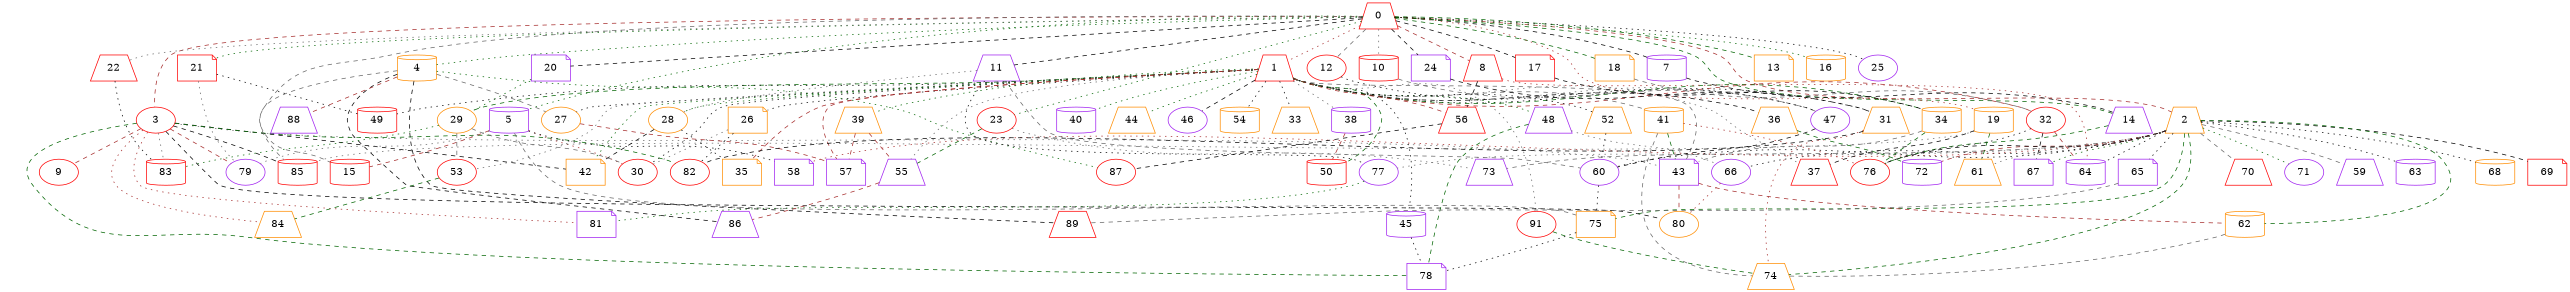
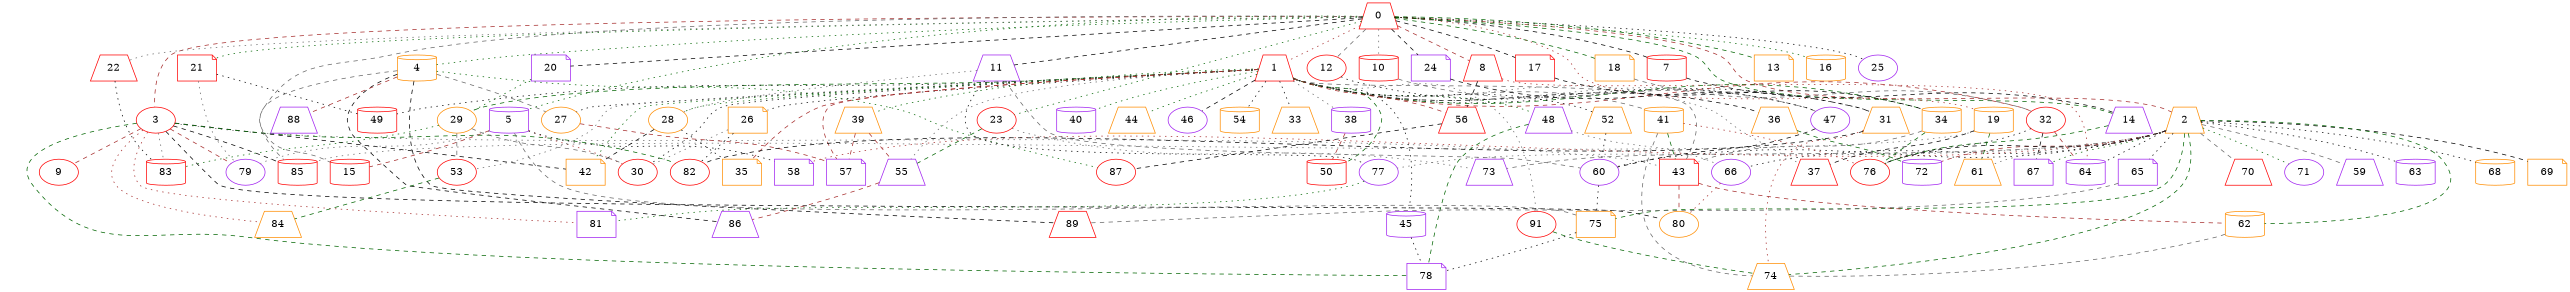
node "7": color purple -> red
node "43": color purple -> red
node "69": color red -> darkorange
